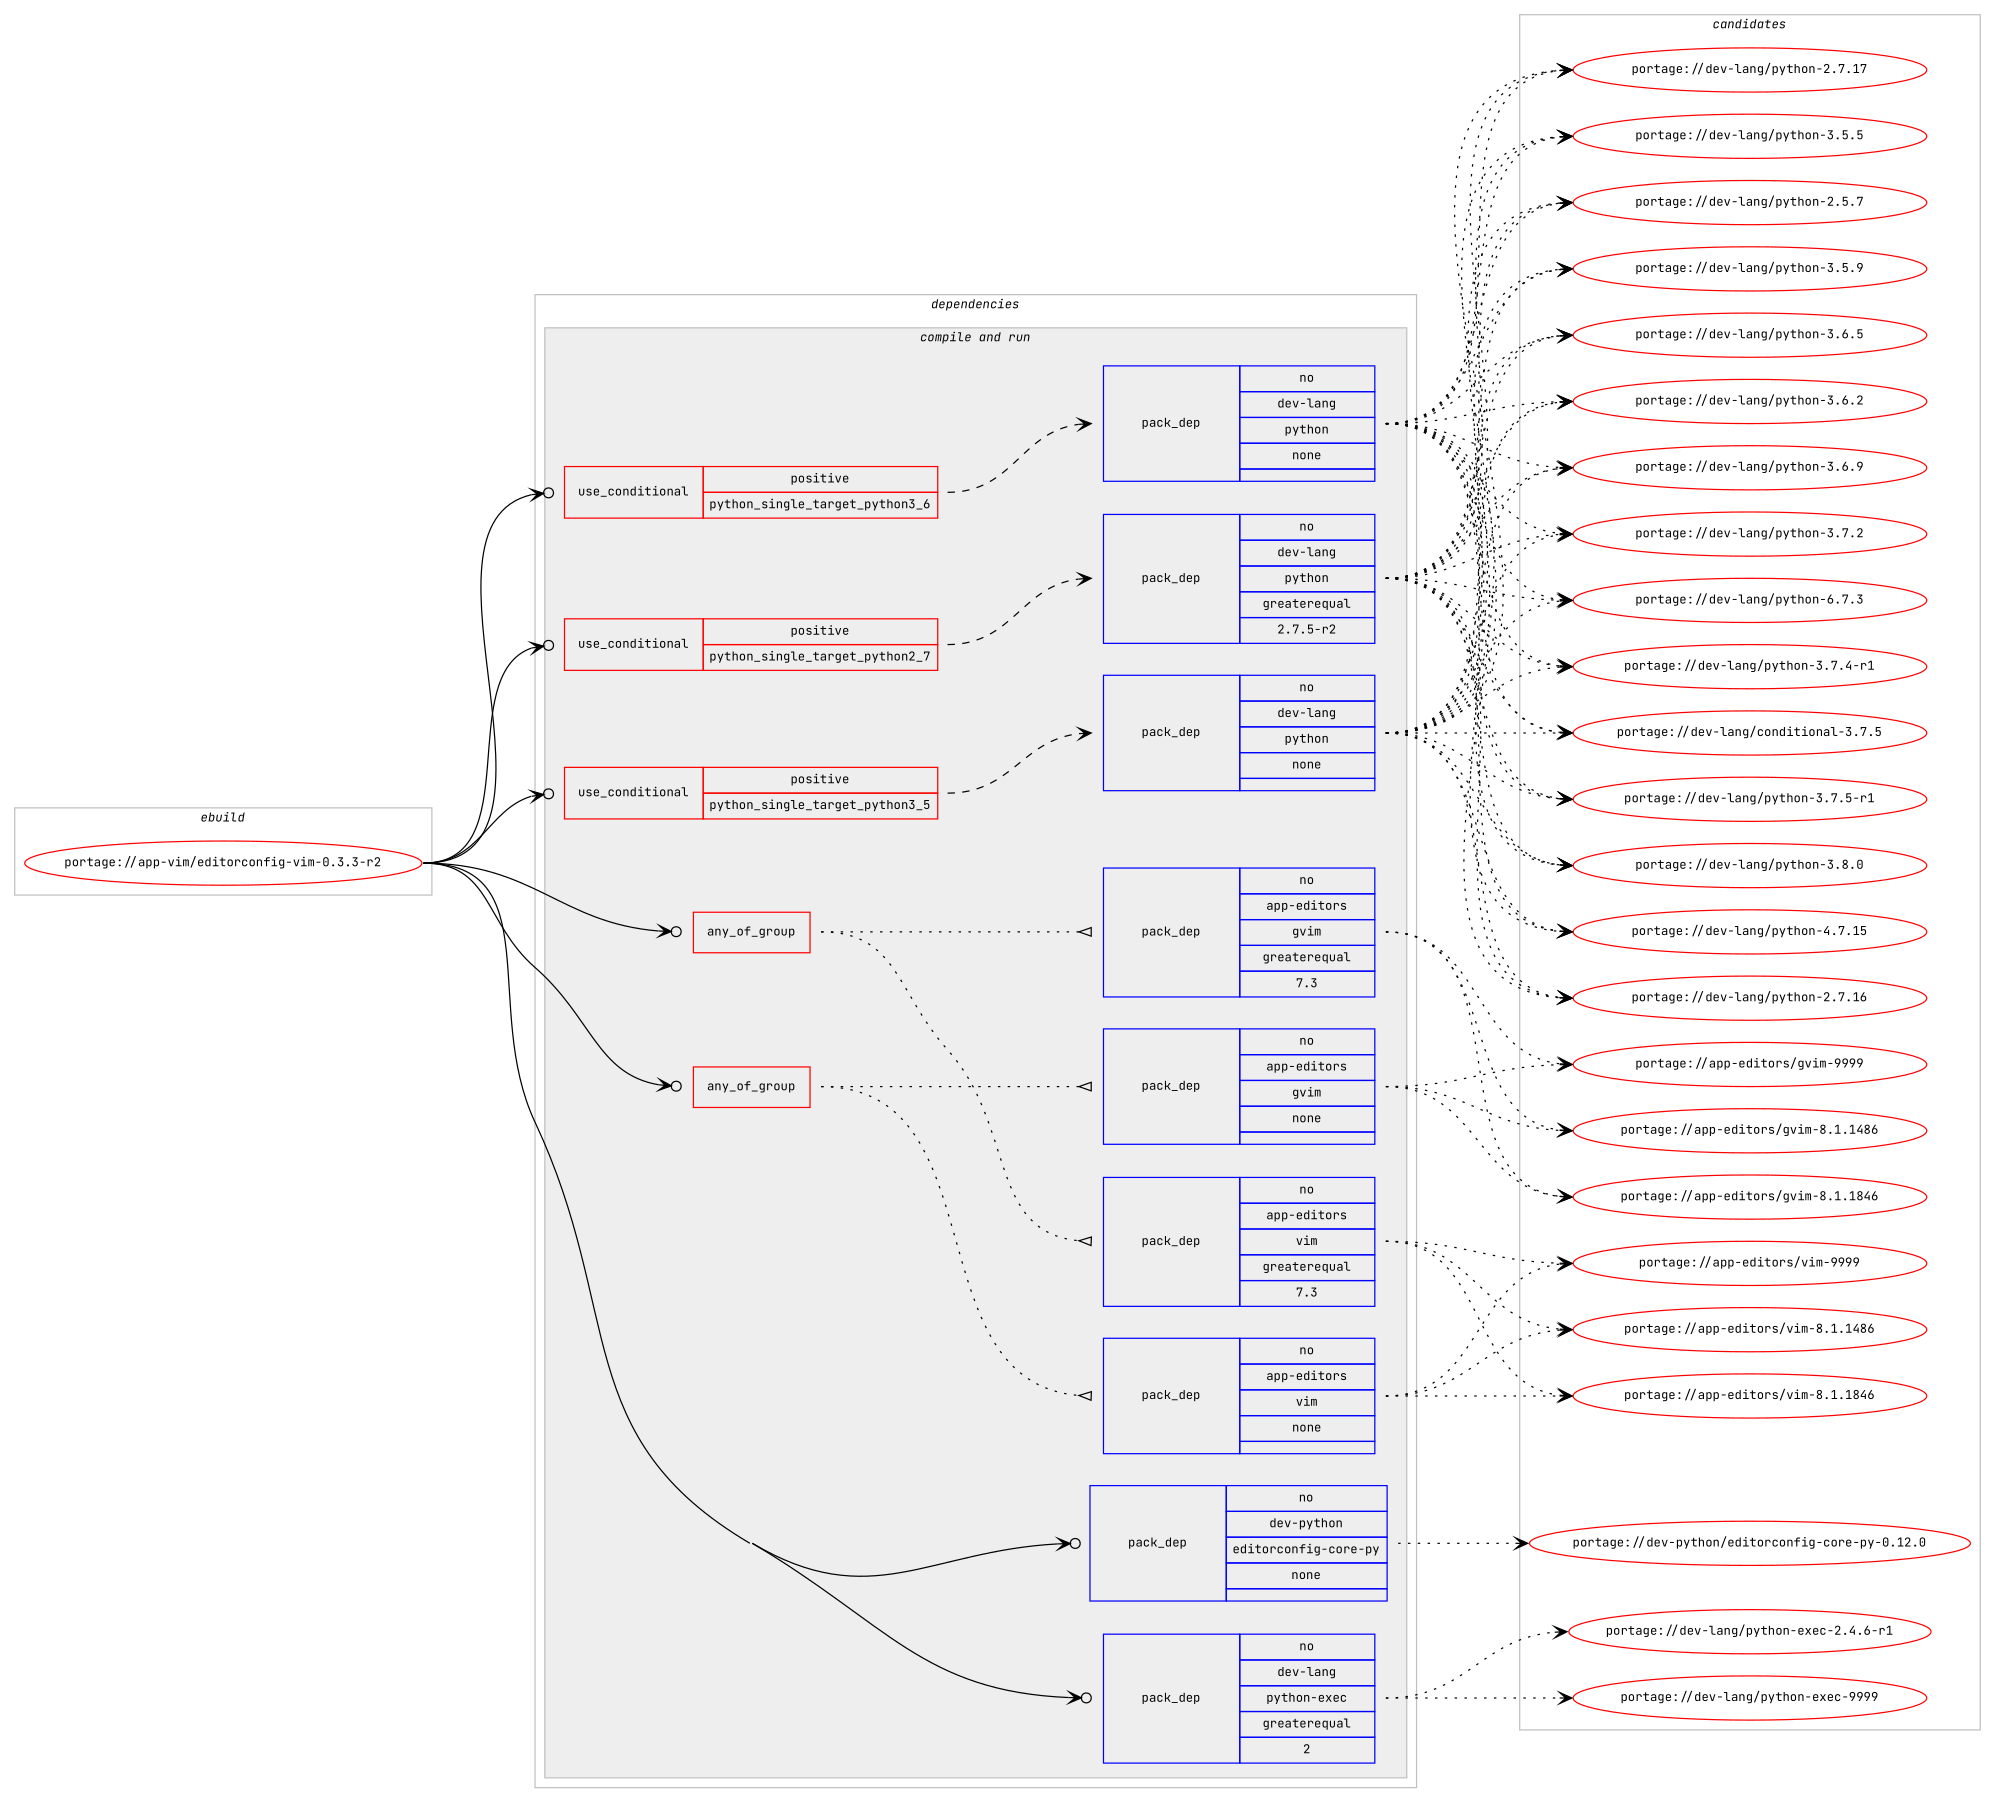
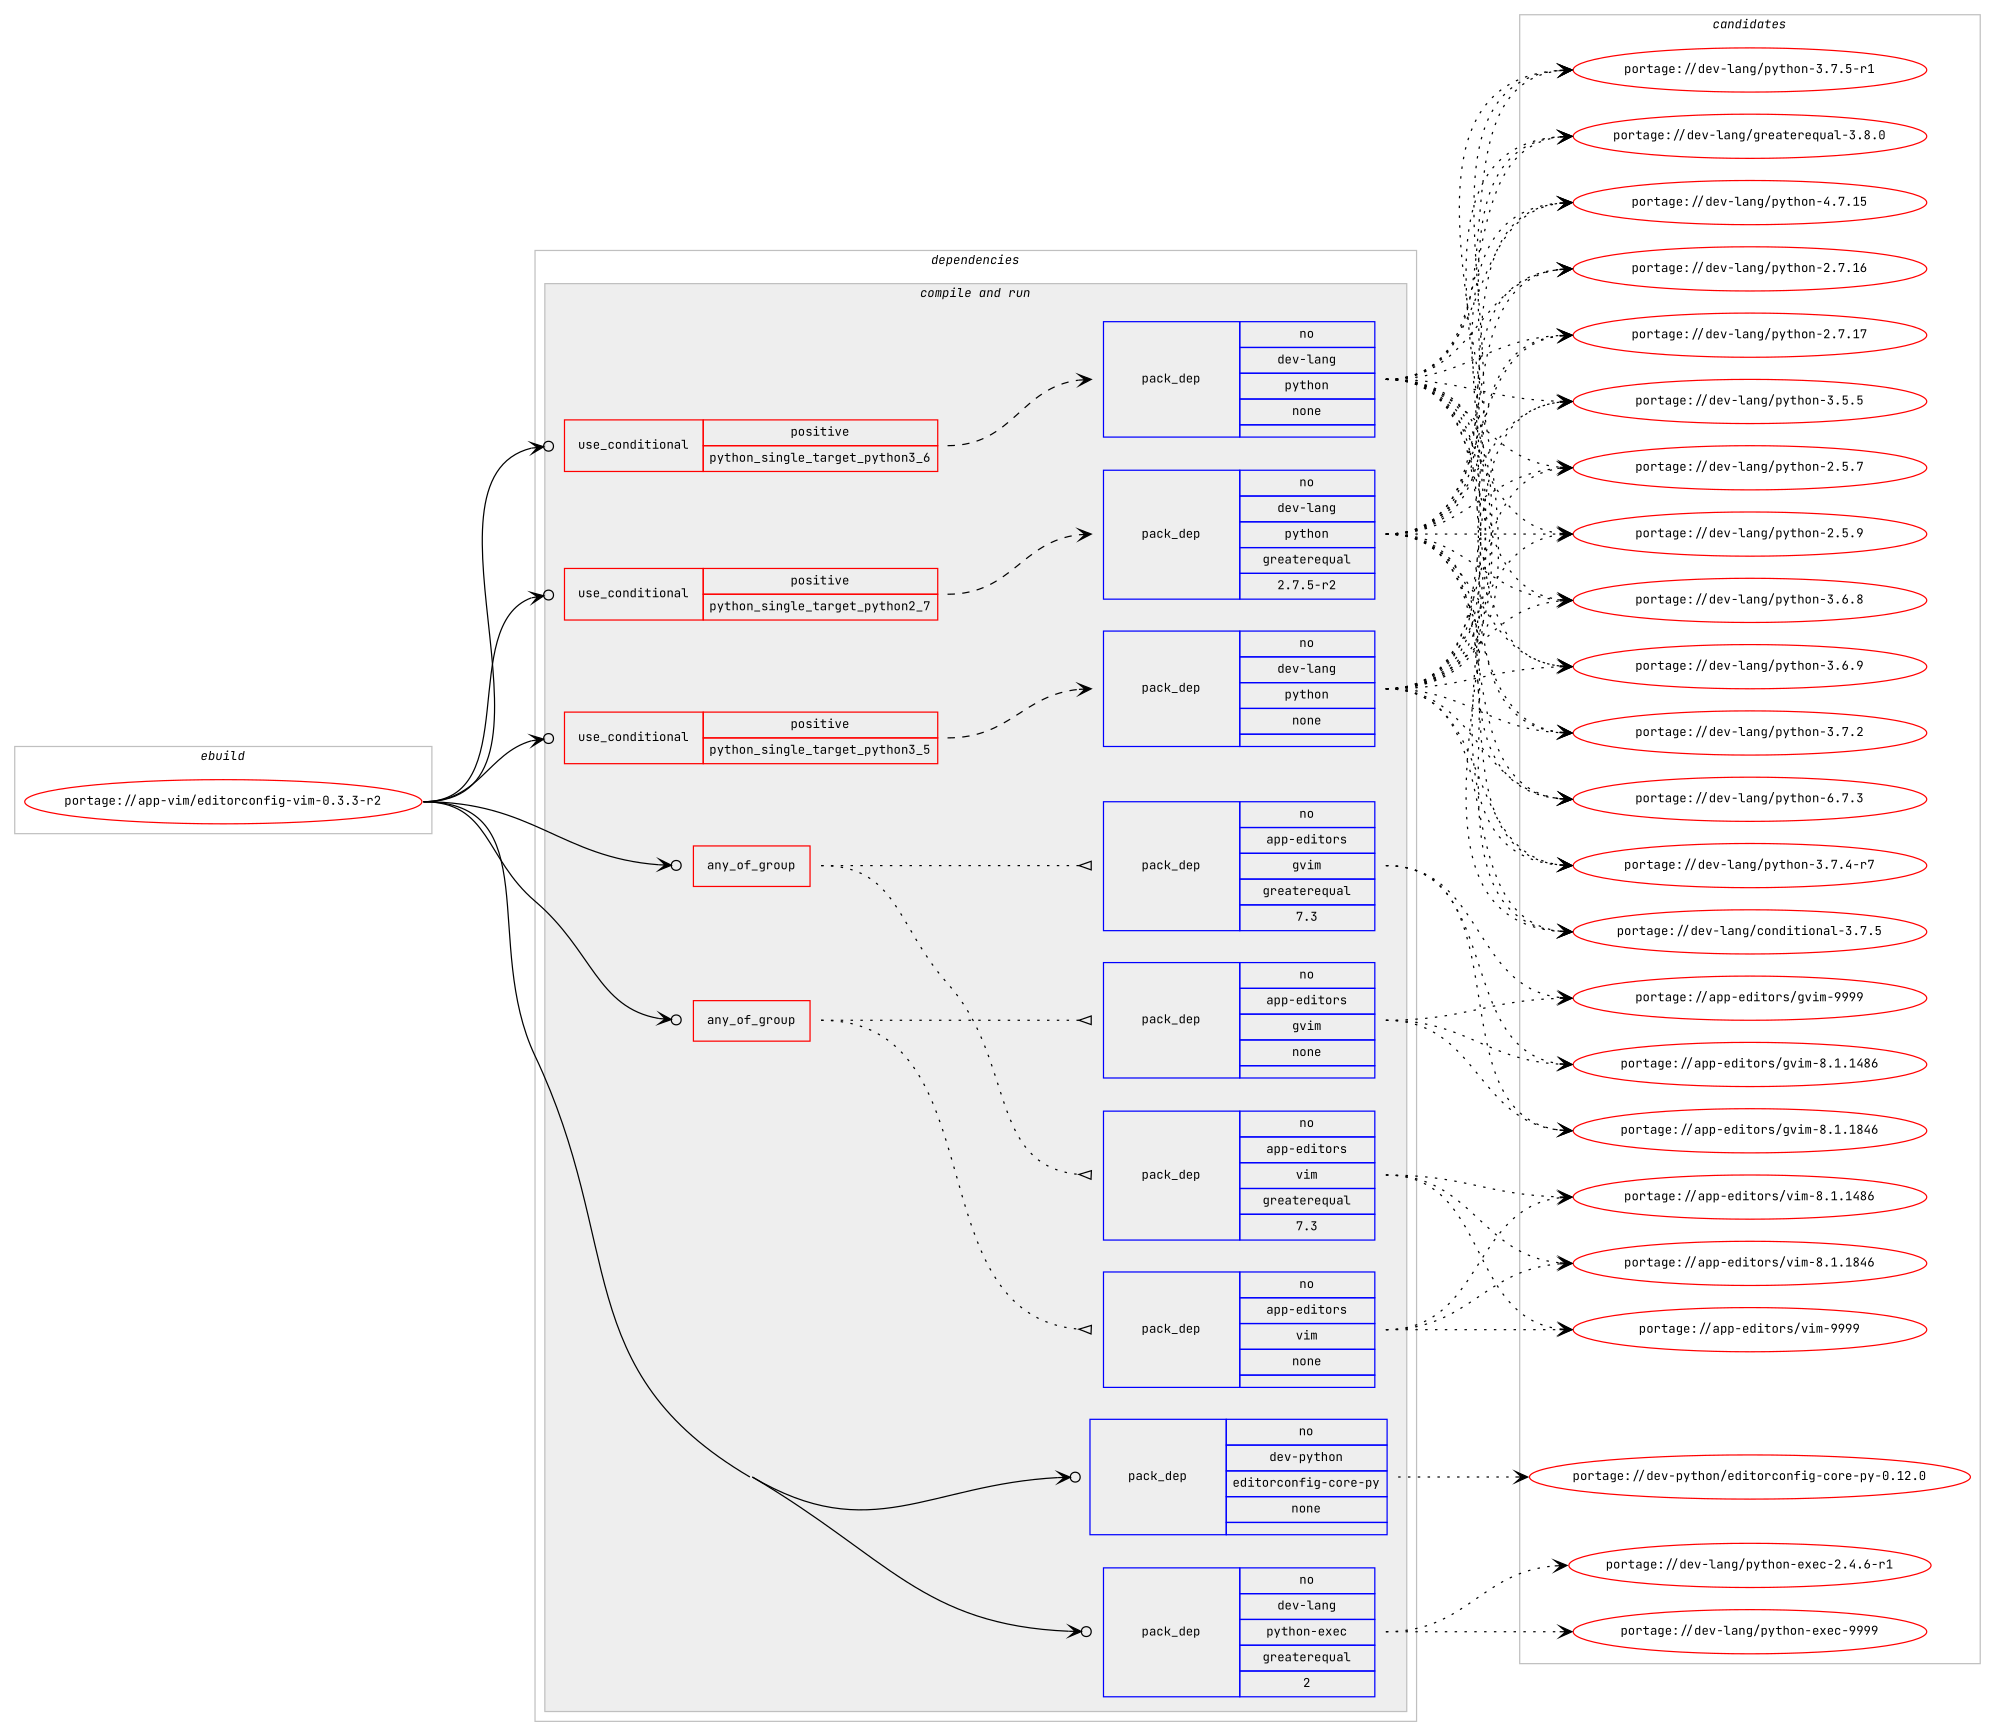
node "portage://dev-lang/python-3.5.9": label "portage://dev-lang/python-3.5.9" -> "portage://dev-lang/python-2.5.9"
node "portage://dev-lang/python-3.6.5": removed
node "portage://dev-lang/python-3.6.2": label "portage://dev-lang/python-3.6.2" -> "portage://dev-lang/python-3.6.8"
node "portage://dev-lang/python-3.7.4-r1": label "portage://dev-lang/python-3.7.4-r1" -> "portage://dev-lang/python-3.7.4-r7"
node "portage://dev-lang/python-3.8.0": label "portage://dev-lang/python-3.8.0" -> "portage://dev-lang/greaterequal-3.8.0"
